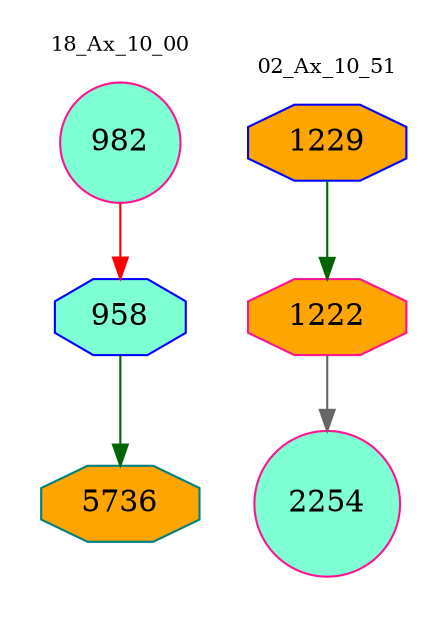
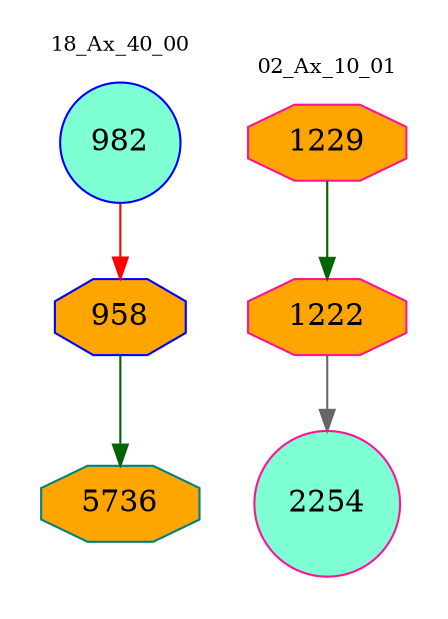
cluster "18_Ax_10_00": label "18_Ax_10_00" -> "18_Ax_40_00"
cluster "02_Ax_10_51": label "02_Ax_10_51" -> "02_Ax_10_01"
node "982": color deeppink -> blue
node "1229": color blue -> deeppink
node "958": fillcolor aquamarine -> orange
